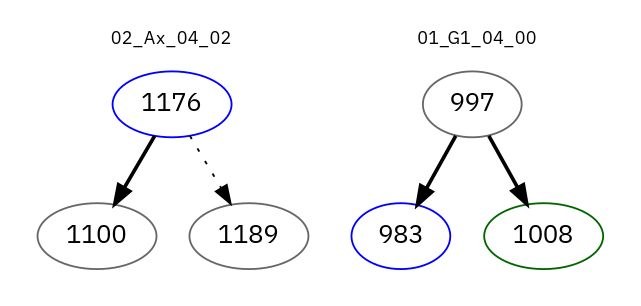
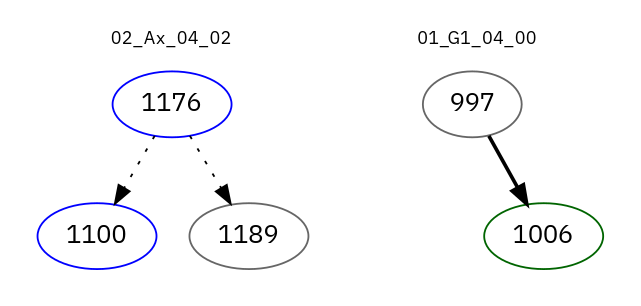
edge "1176" -> "1100": style bold -> dotted
node "1100": color gray40 -> blue
node "983": removed
node "1008": label "1008" -> "1006"
